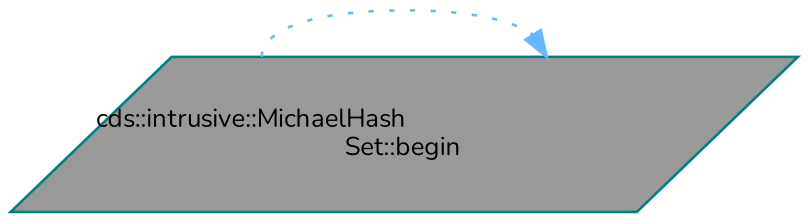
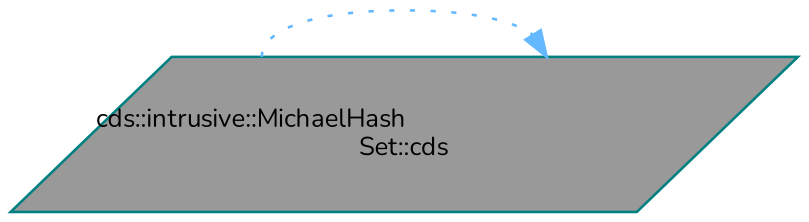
node "cds::intrusive::MichaelHash Set::begin": label "cds::intrusive::MichaelHash Set::begin" -> "cds::intrusive::MichaelHash Set::cds"
